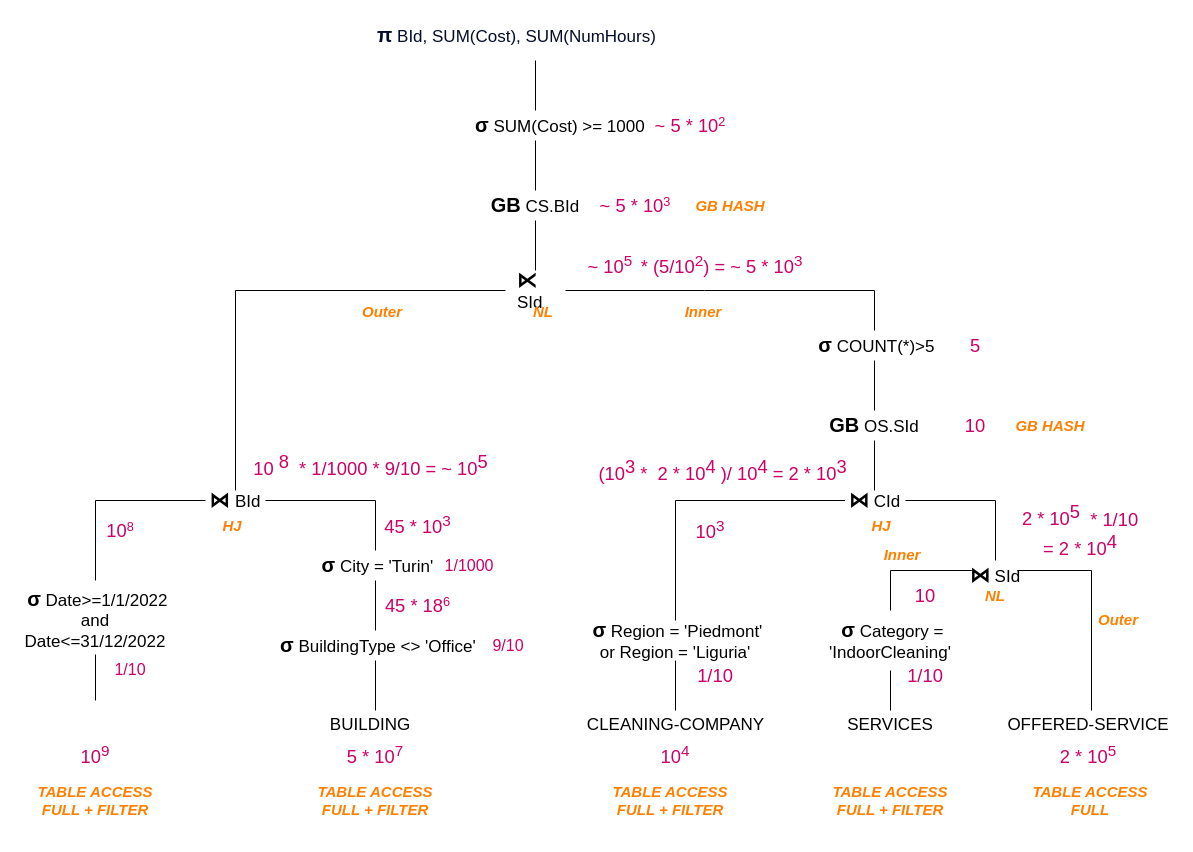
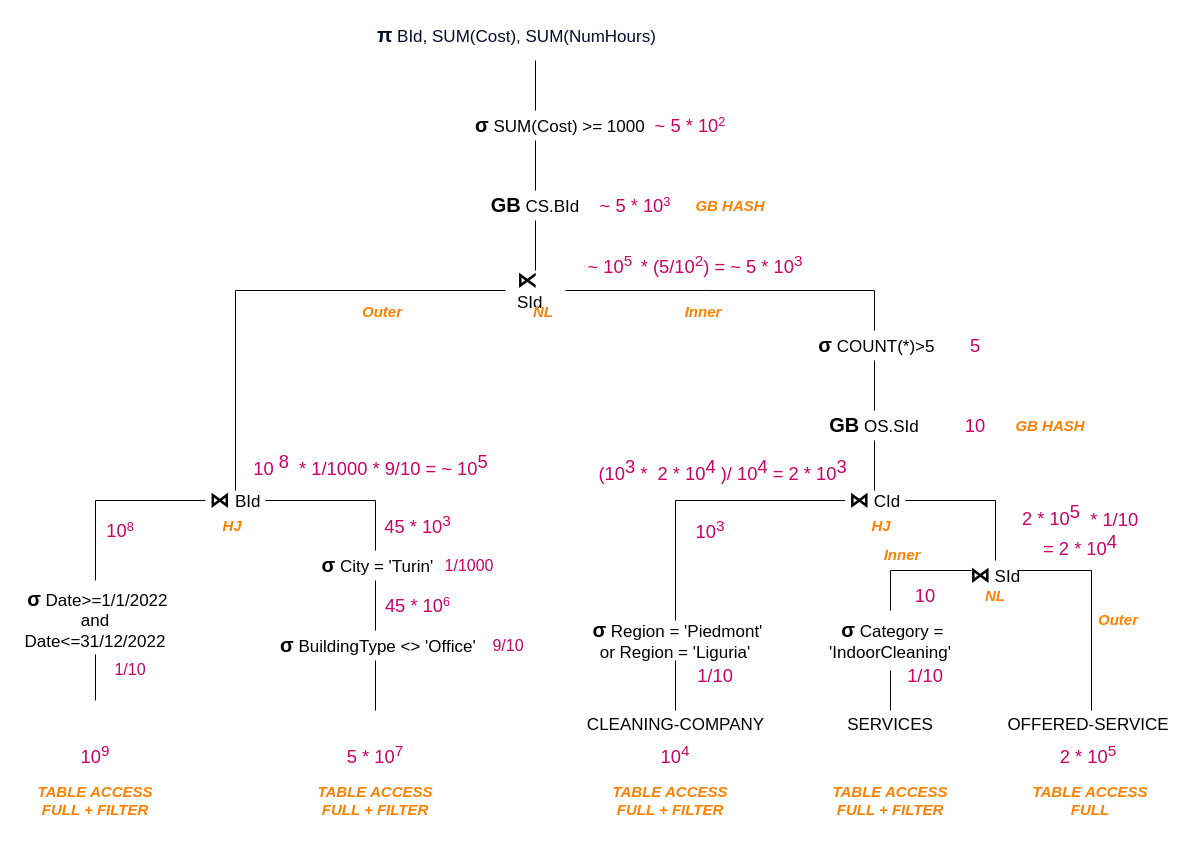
node "45 * 186": label "45 * 186" -> "45 * 106"
node "BUILDING": removed
